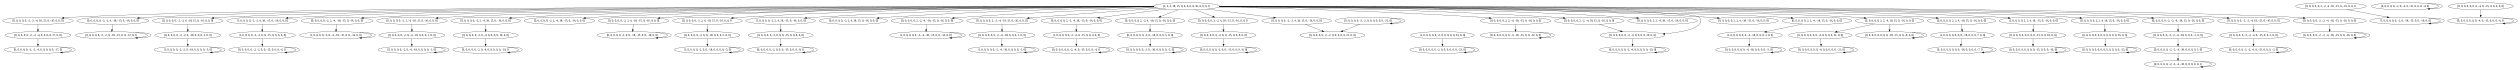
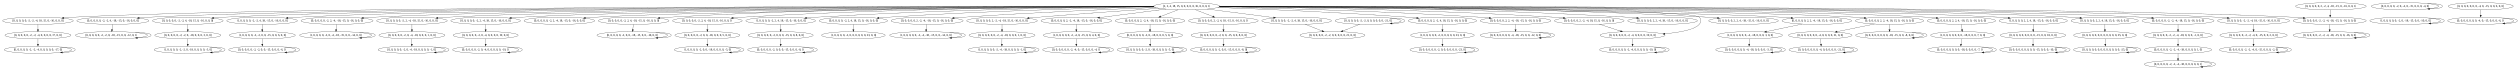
edge "[0, 0, 0, 0, 0, 2, -2, 4, -18, -15, 0, -16, 0, 0, 0]" -> "[0, 0, 0, 0, 0, 0, -2, 0, -18, -15, 0, 0, -10, 0, 0]": now "[0, 0, 0, 0, 0, 2, -2, 4, -18, -15, 0, -16, 0, 0, 0]" -> "[0, 0, 0, 0, 0, -2, -2, -4, -18, -15, 0, -16, 0, 0, 0]"
node "[0, 0, 0, 0, 0, 2, -2, 4, 18, 15, 0, -16, 0, 0, 0]": added
node "[0, 0, 0, 0, 0, -2, 0, 0, 0, 0, 0, 0, 23, 0, 0]": added
